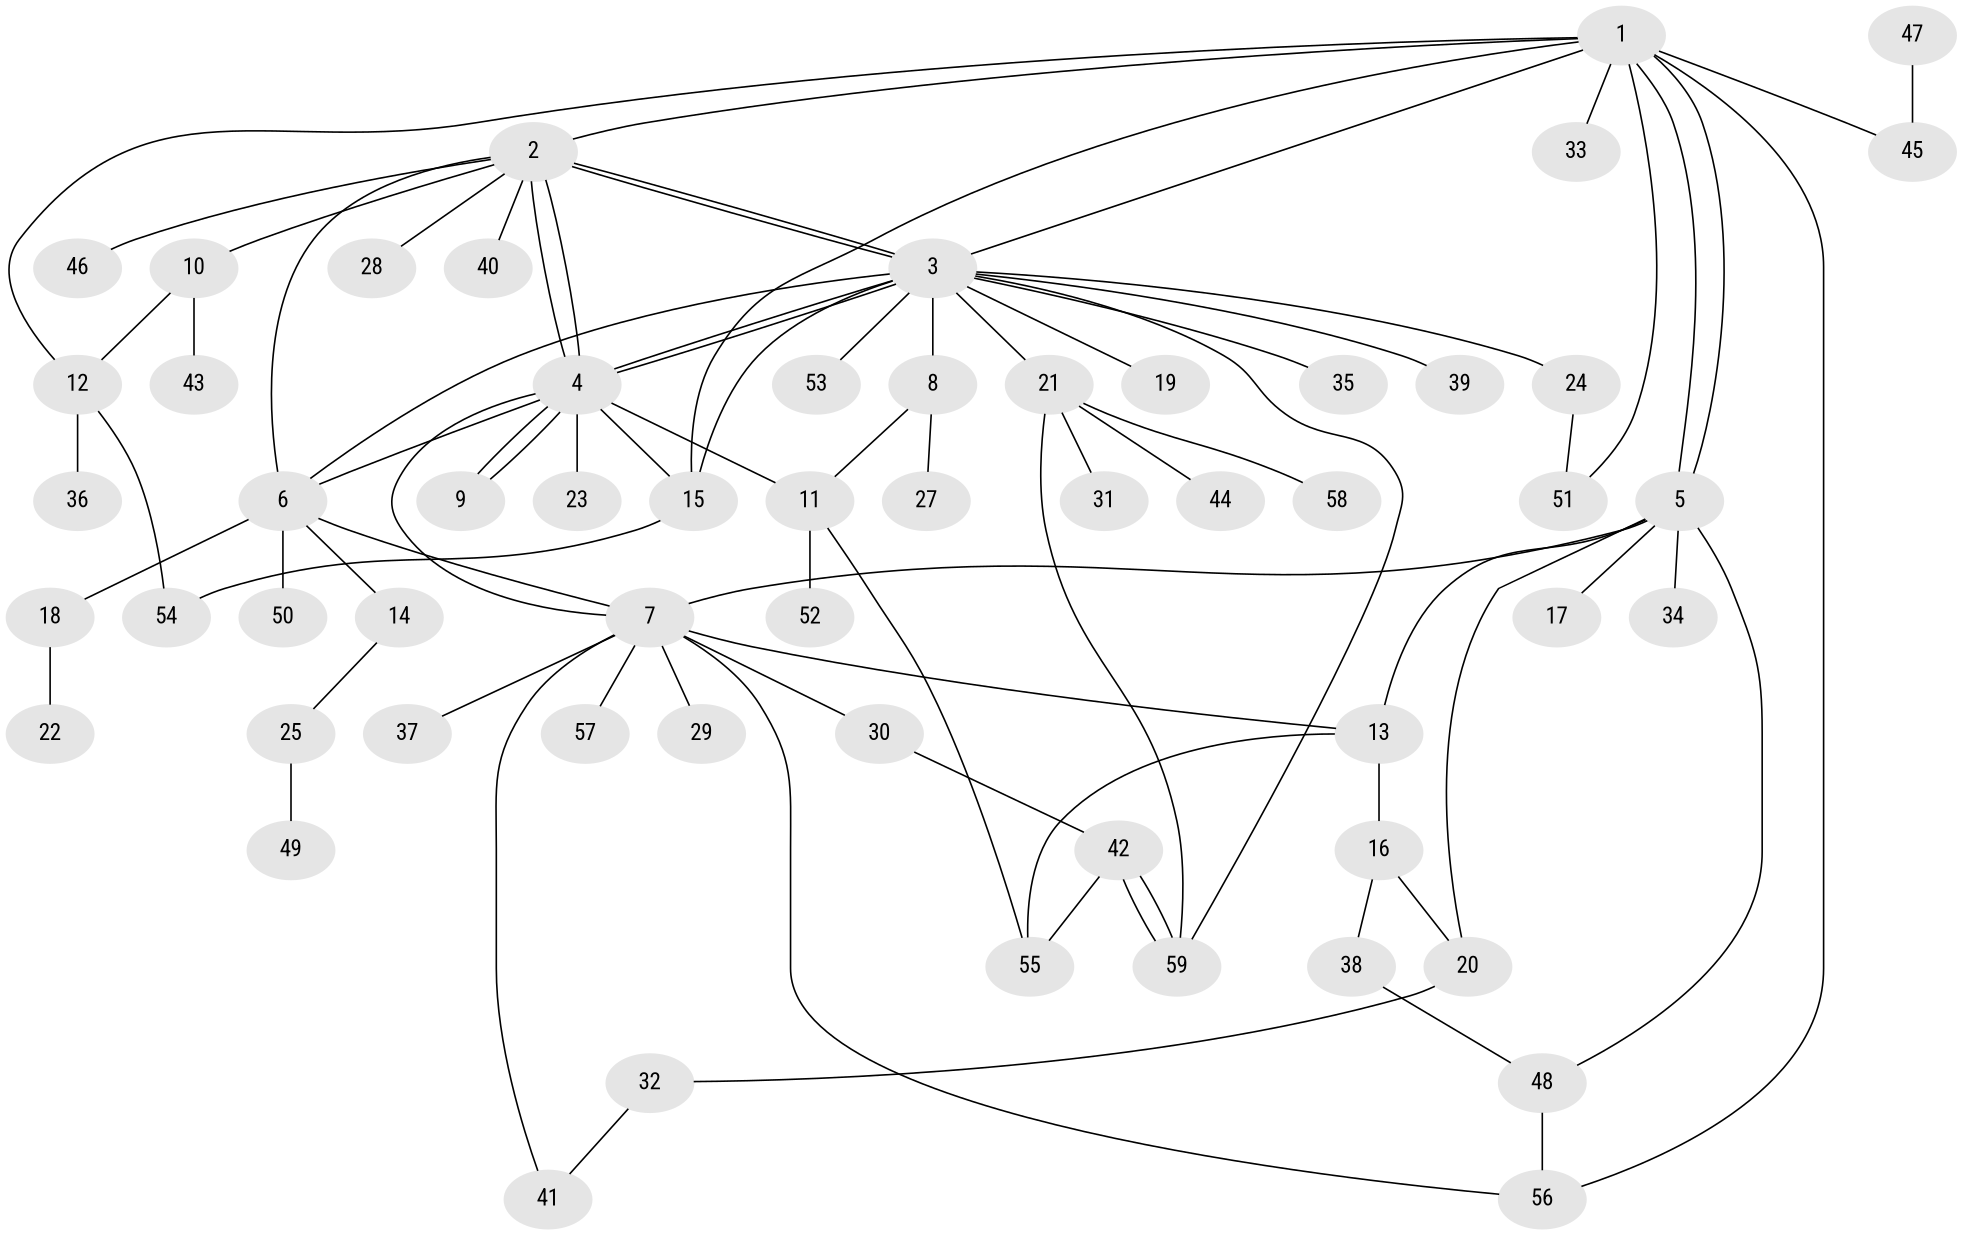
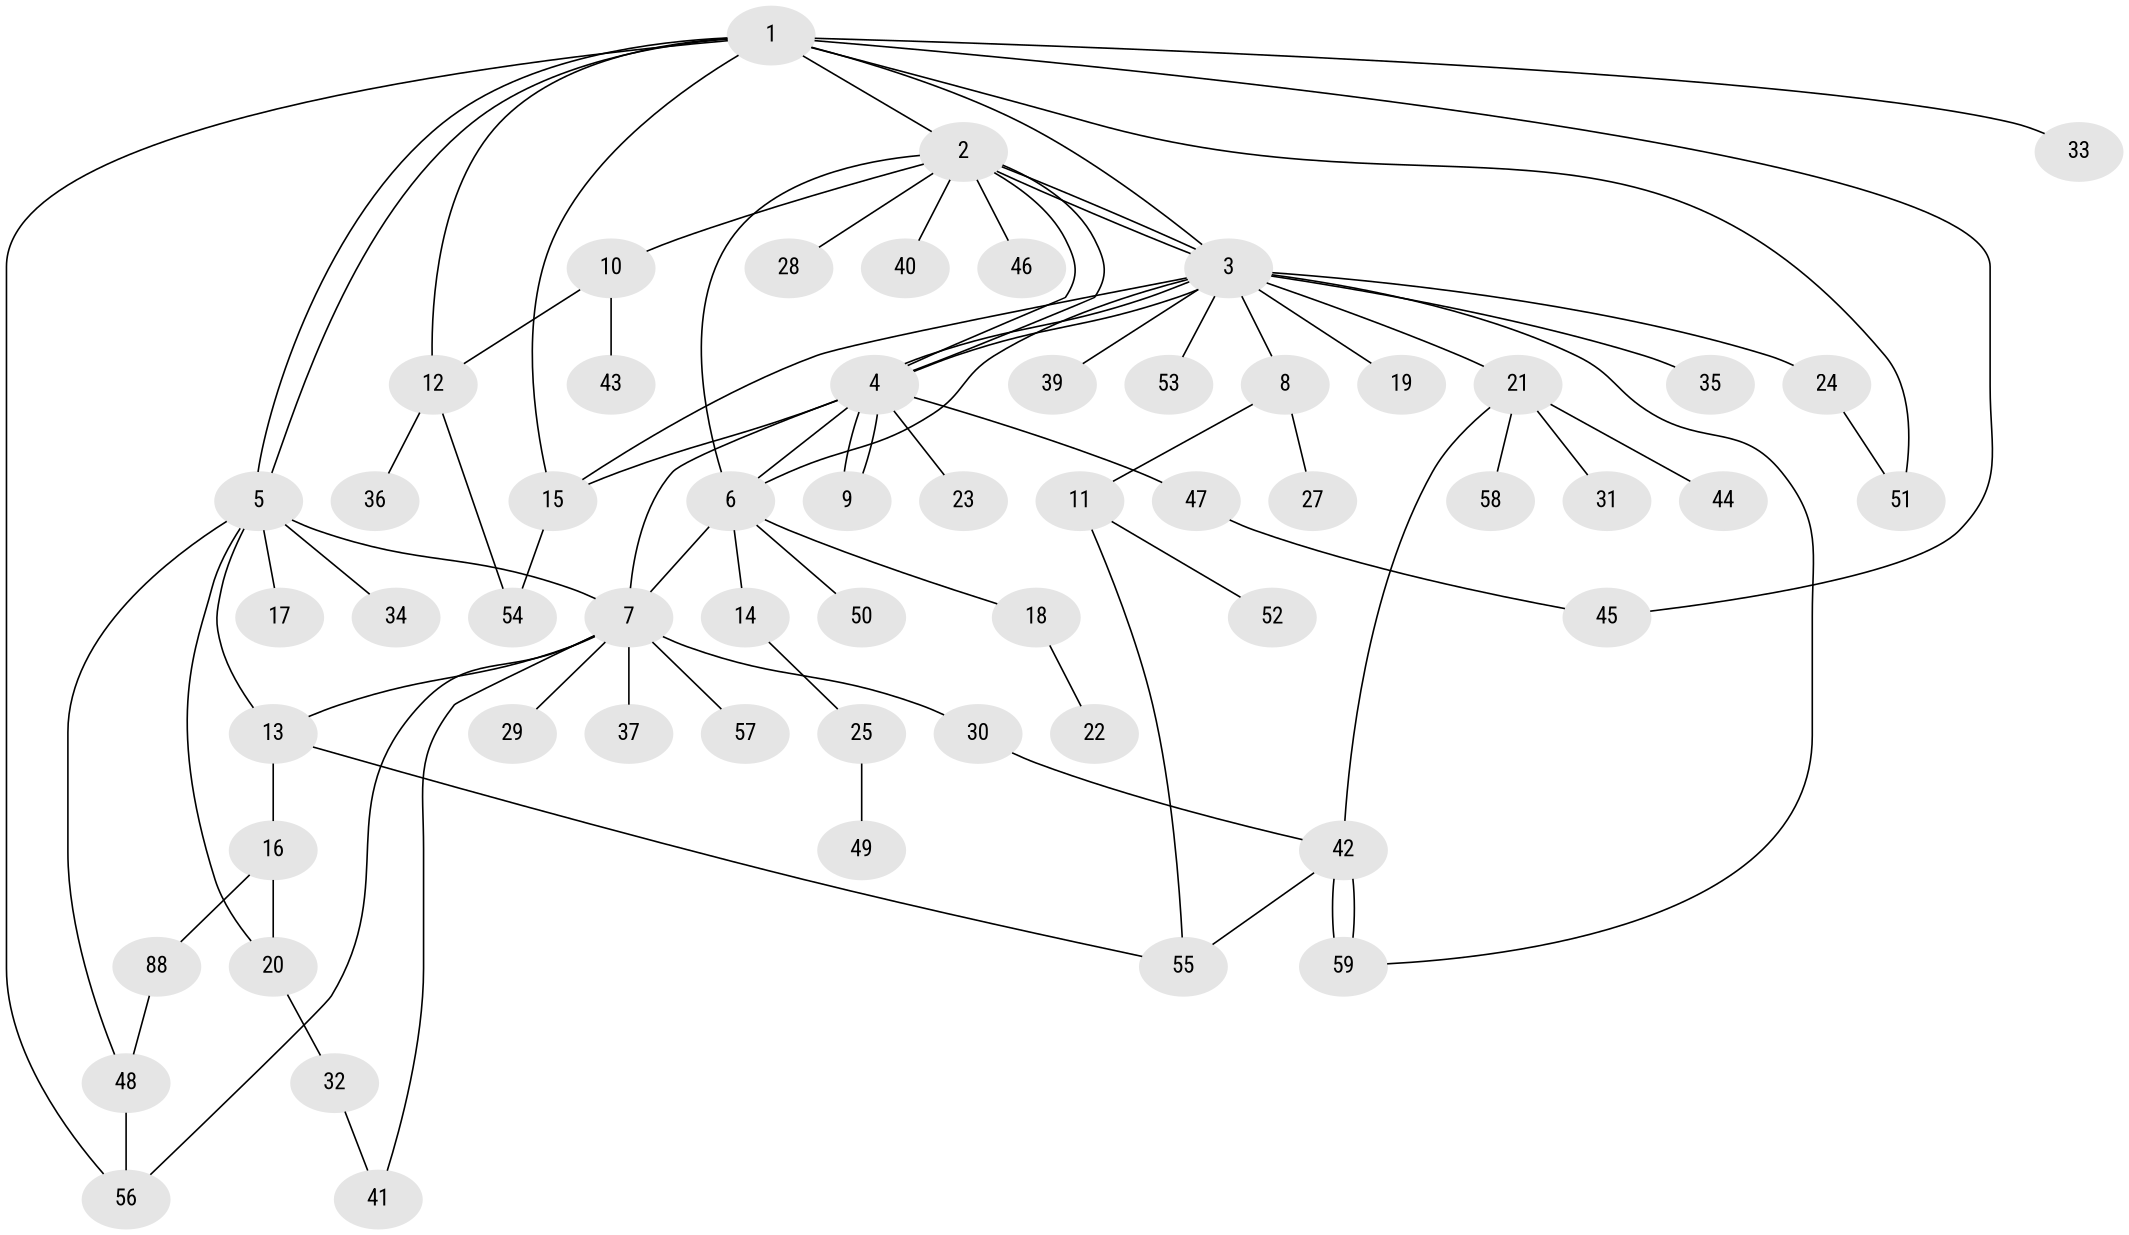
edge "4" -- "11": now "4" -- "47"
edge "21" -- "59": now "21" -- "42"
node "38": label "38" -> "88"
